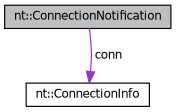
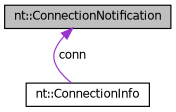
edge "nt::ConnectionNotification" -> "nt::ConnectionInfo": reversed
